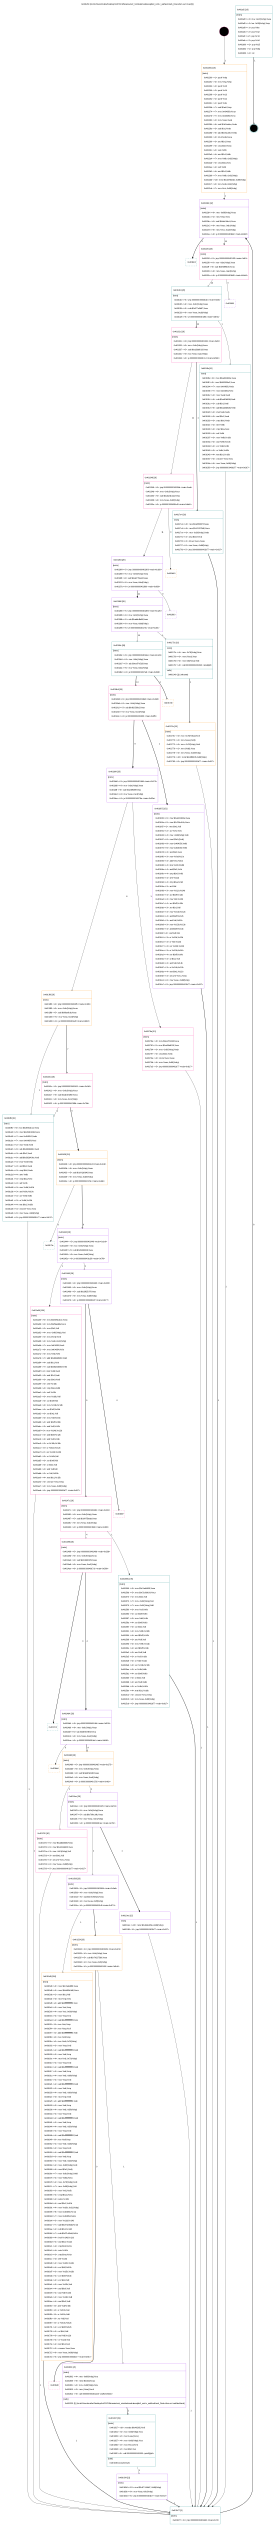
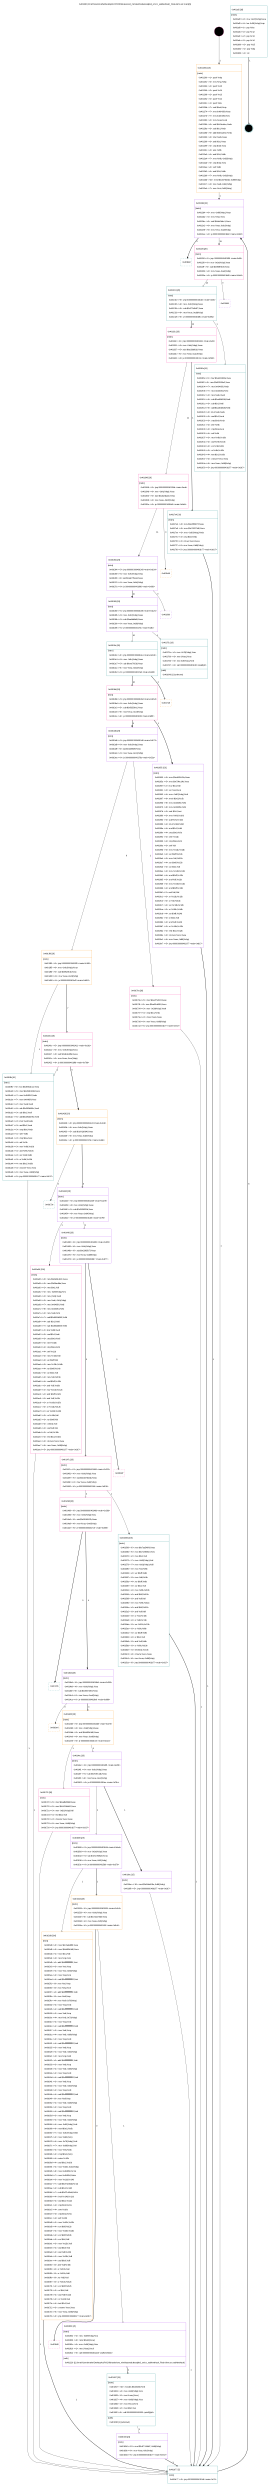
node "0x40176c [30]": removed
